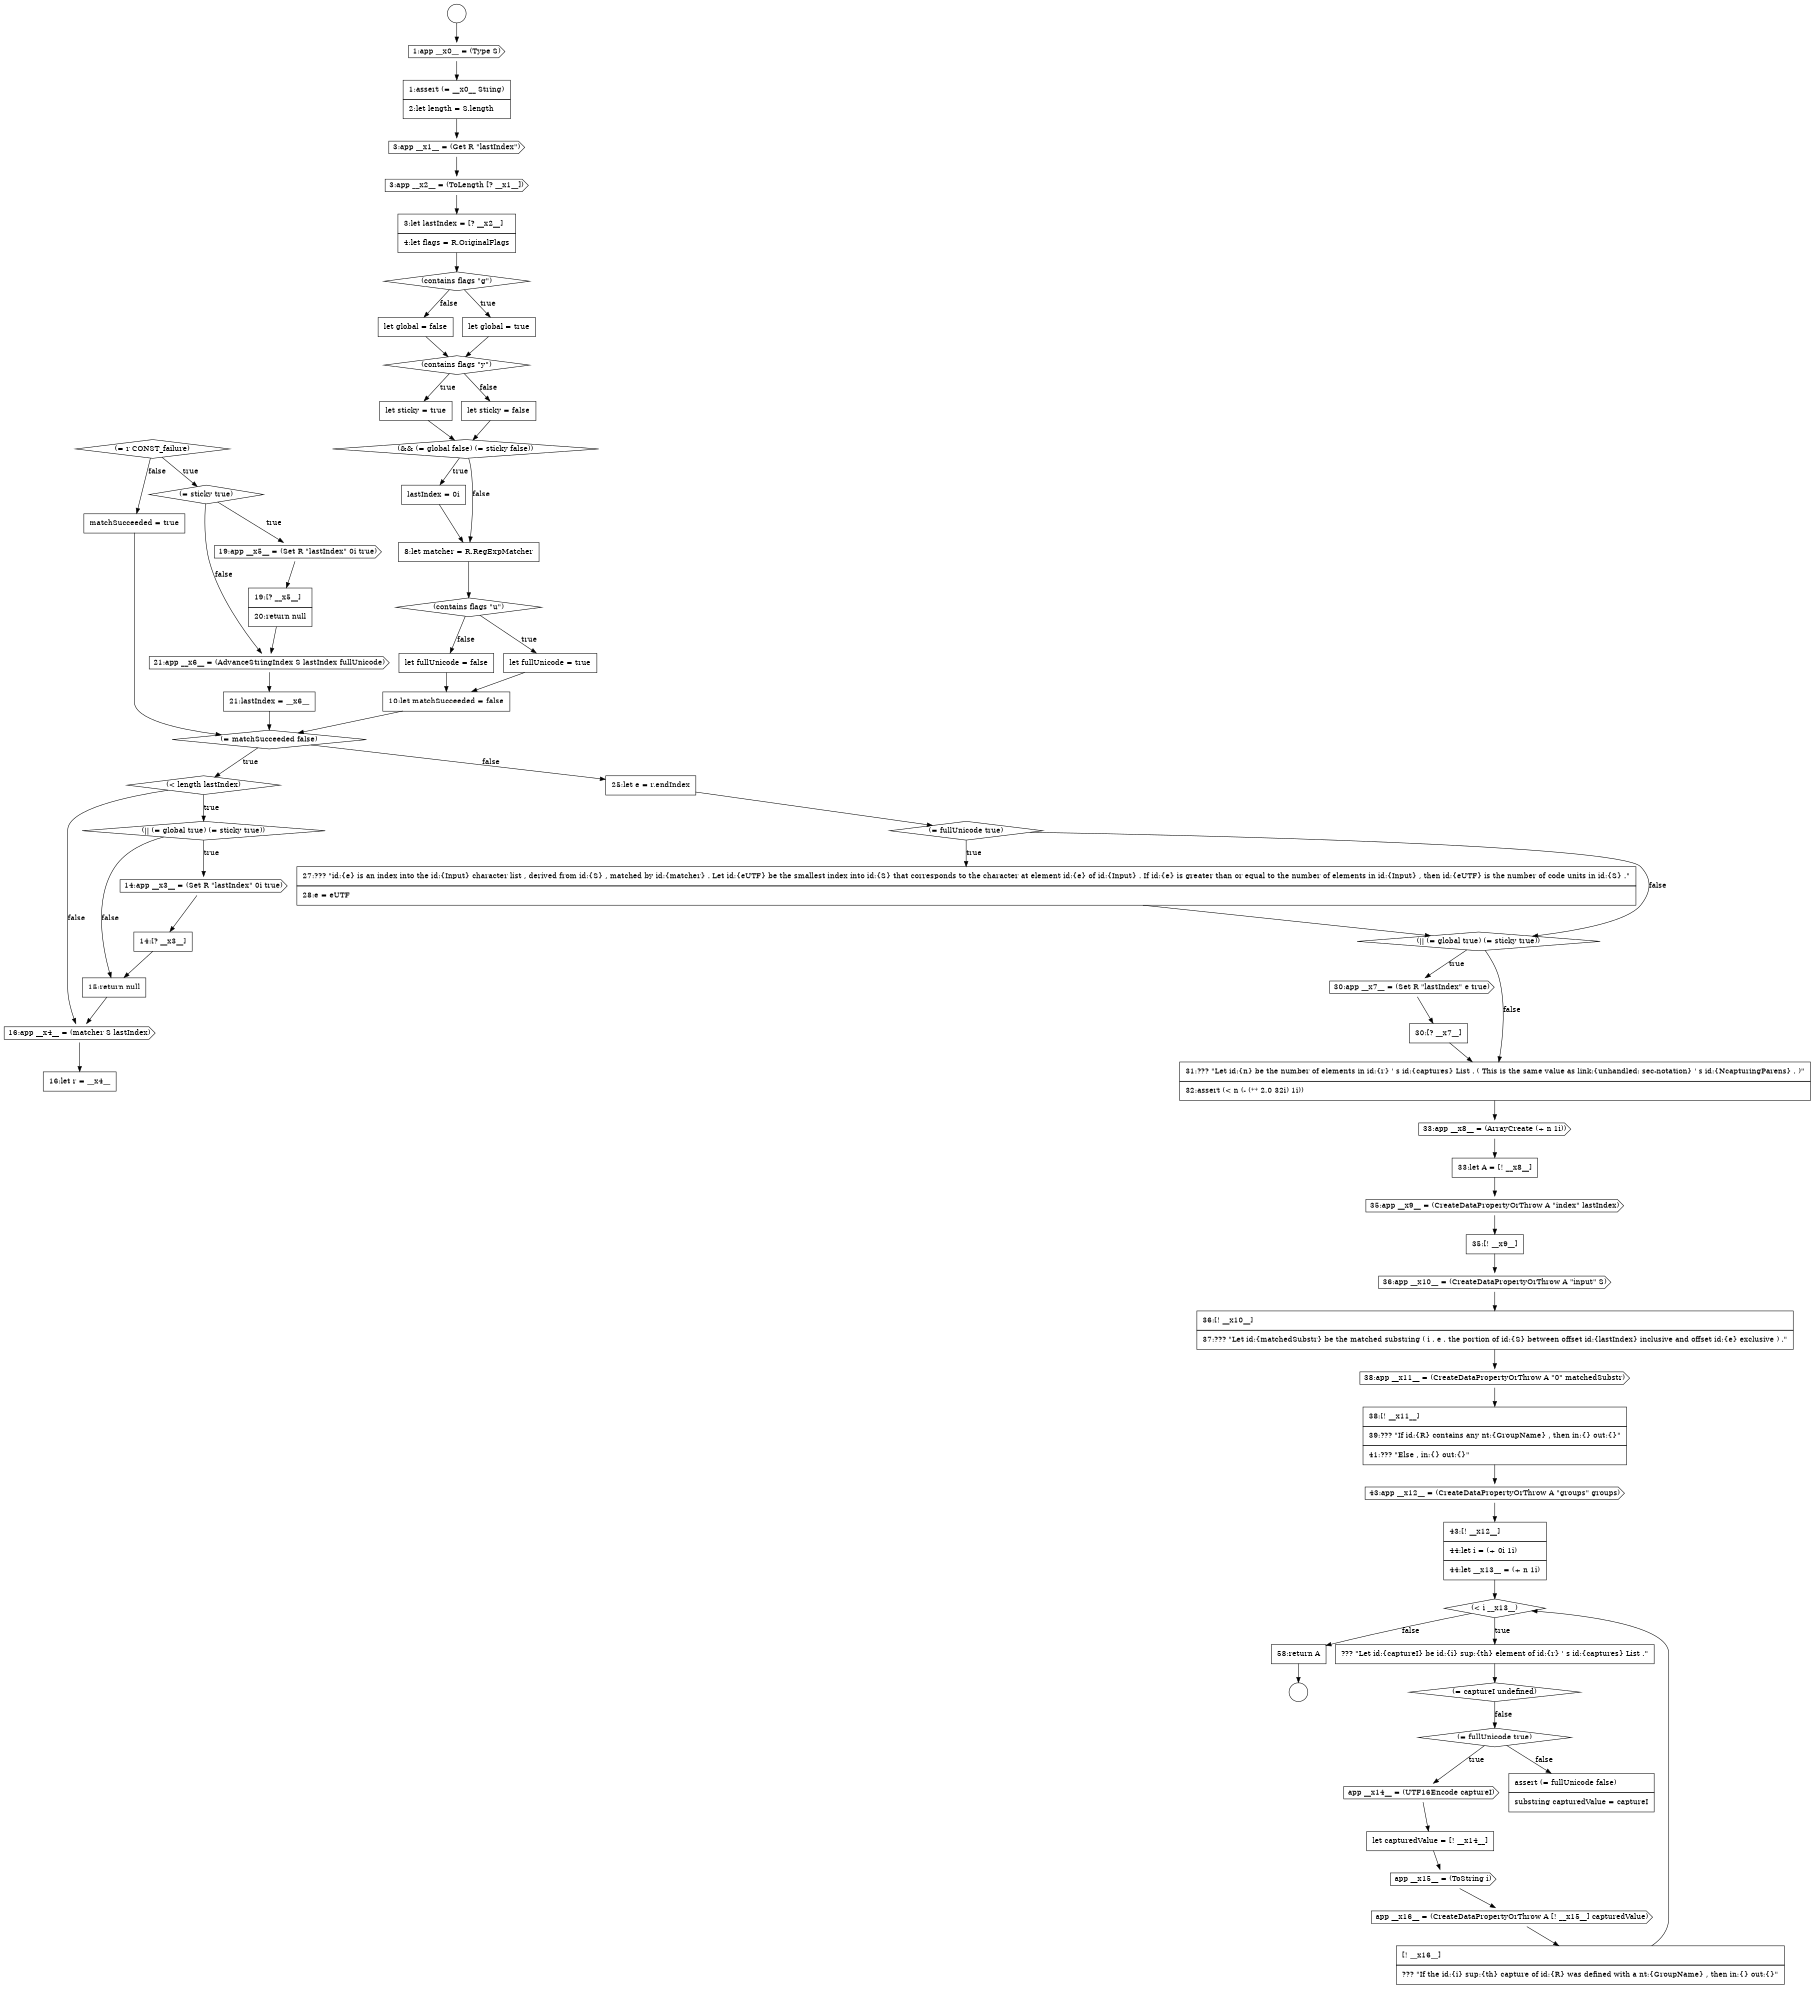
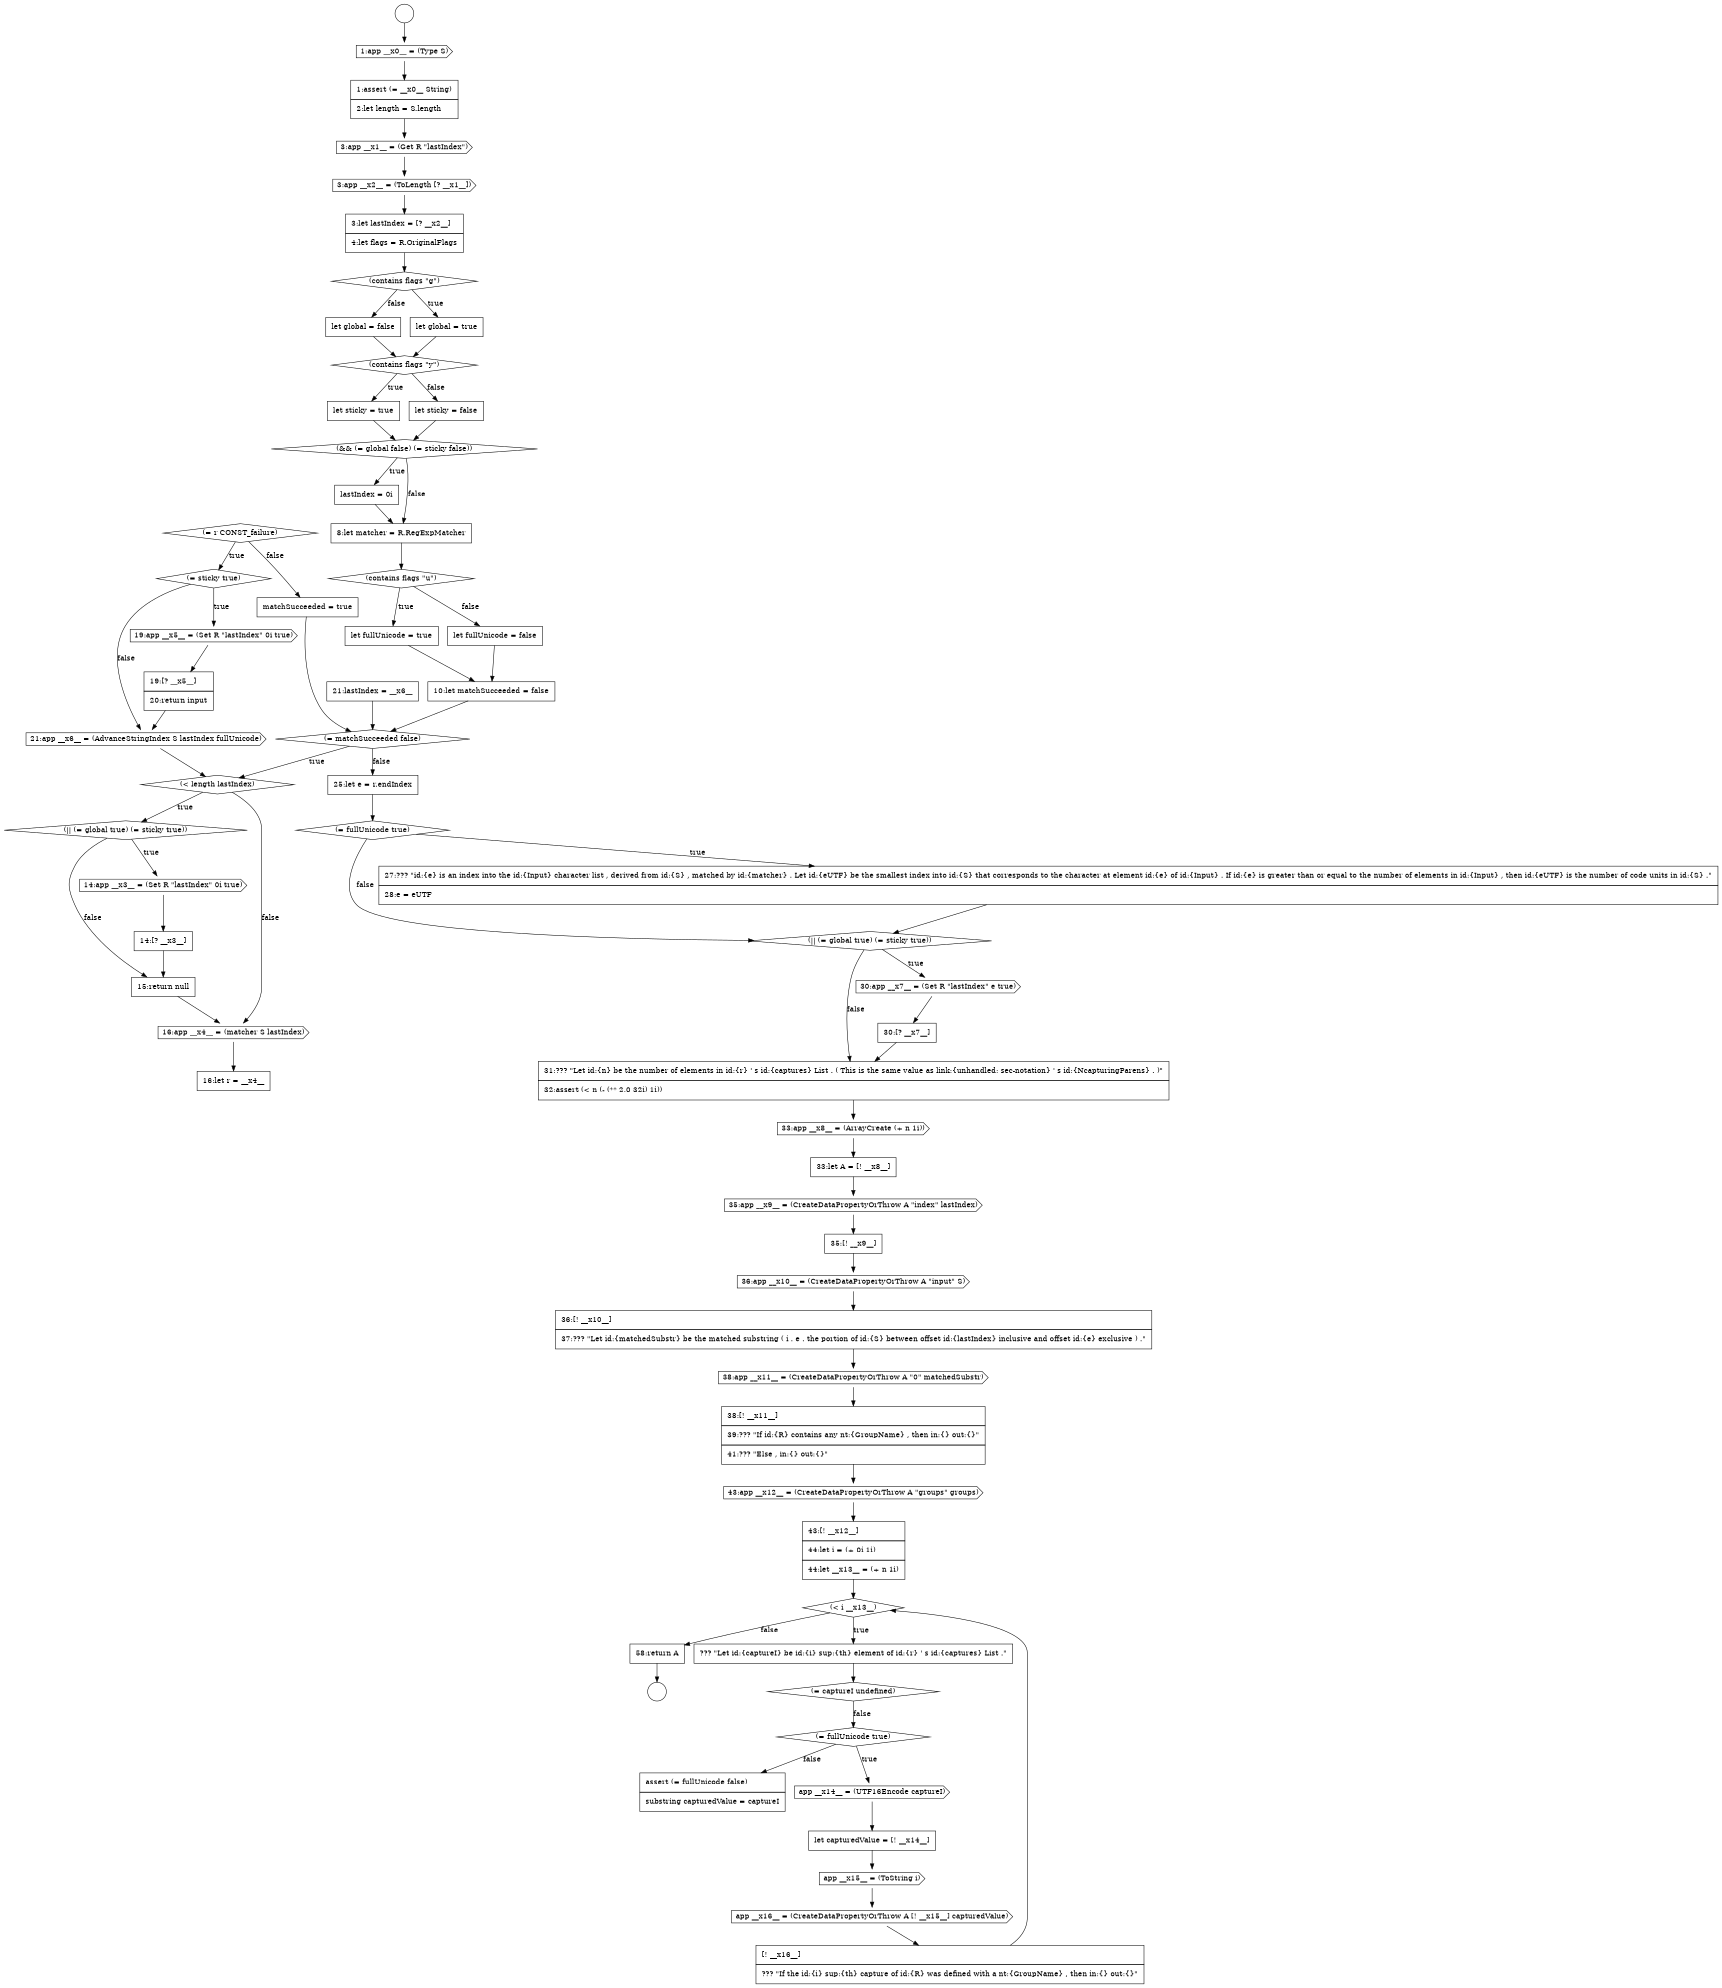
node "19:[? __x5__]": text "20:return null" -> "20:return input"
edge "21:app __x6__ = (AdvanceStringIndex S lastIndex fullUnicode)" -> "21:lastIndex = __x6__": now "21:app __x6__ = (AdvanceStringIndex S lastIndex fullUnicode)" -> "(< length lastIndex)"
